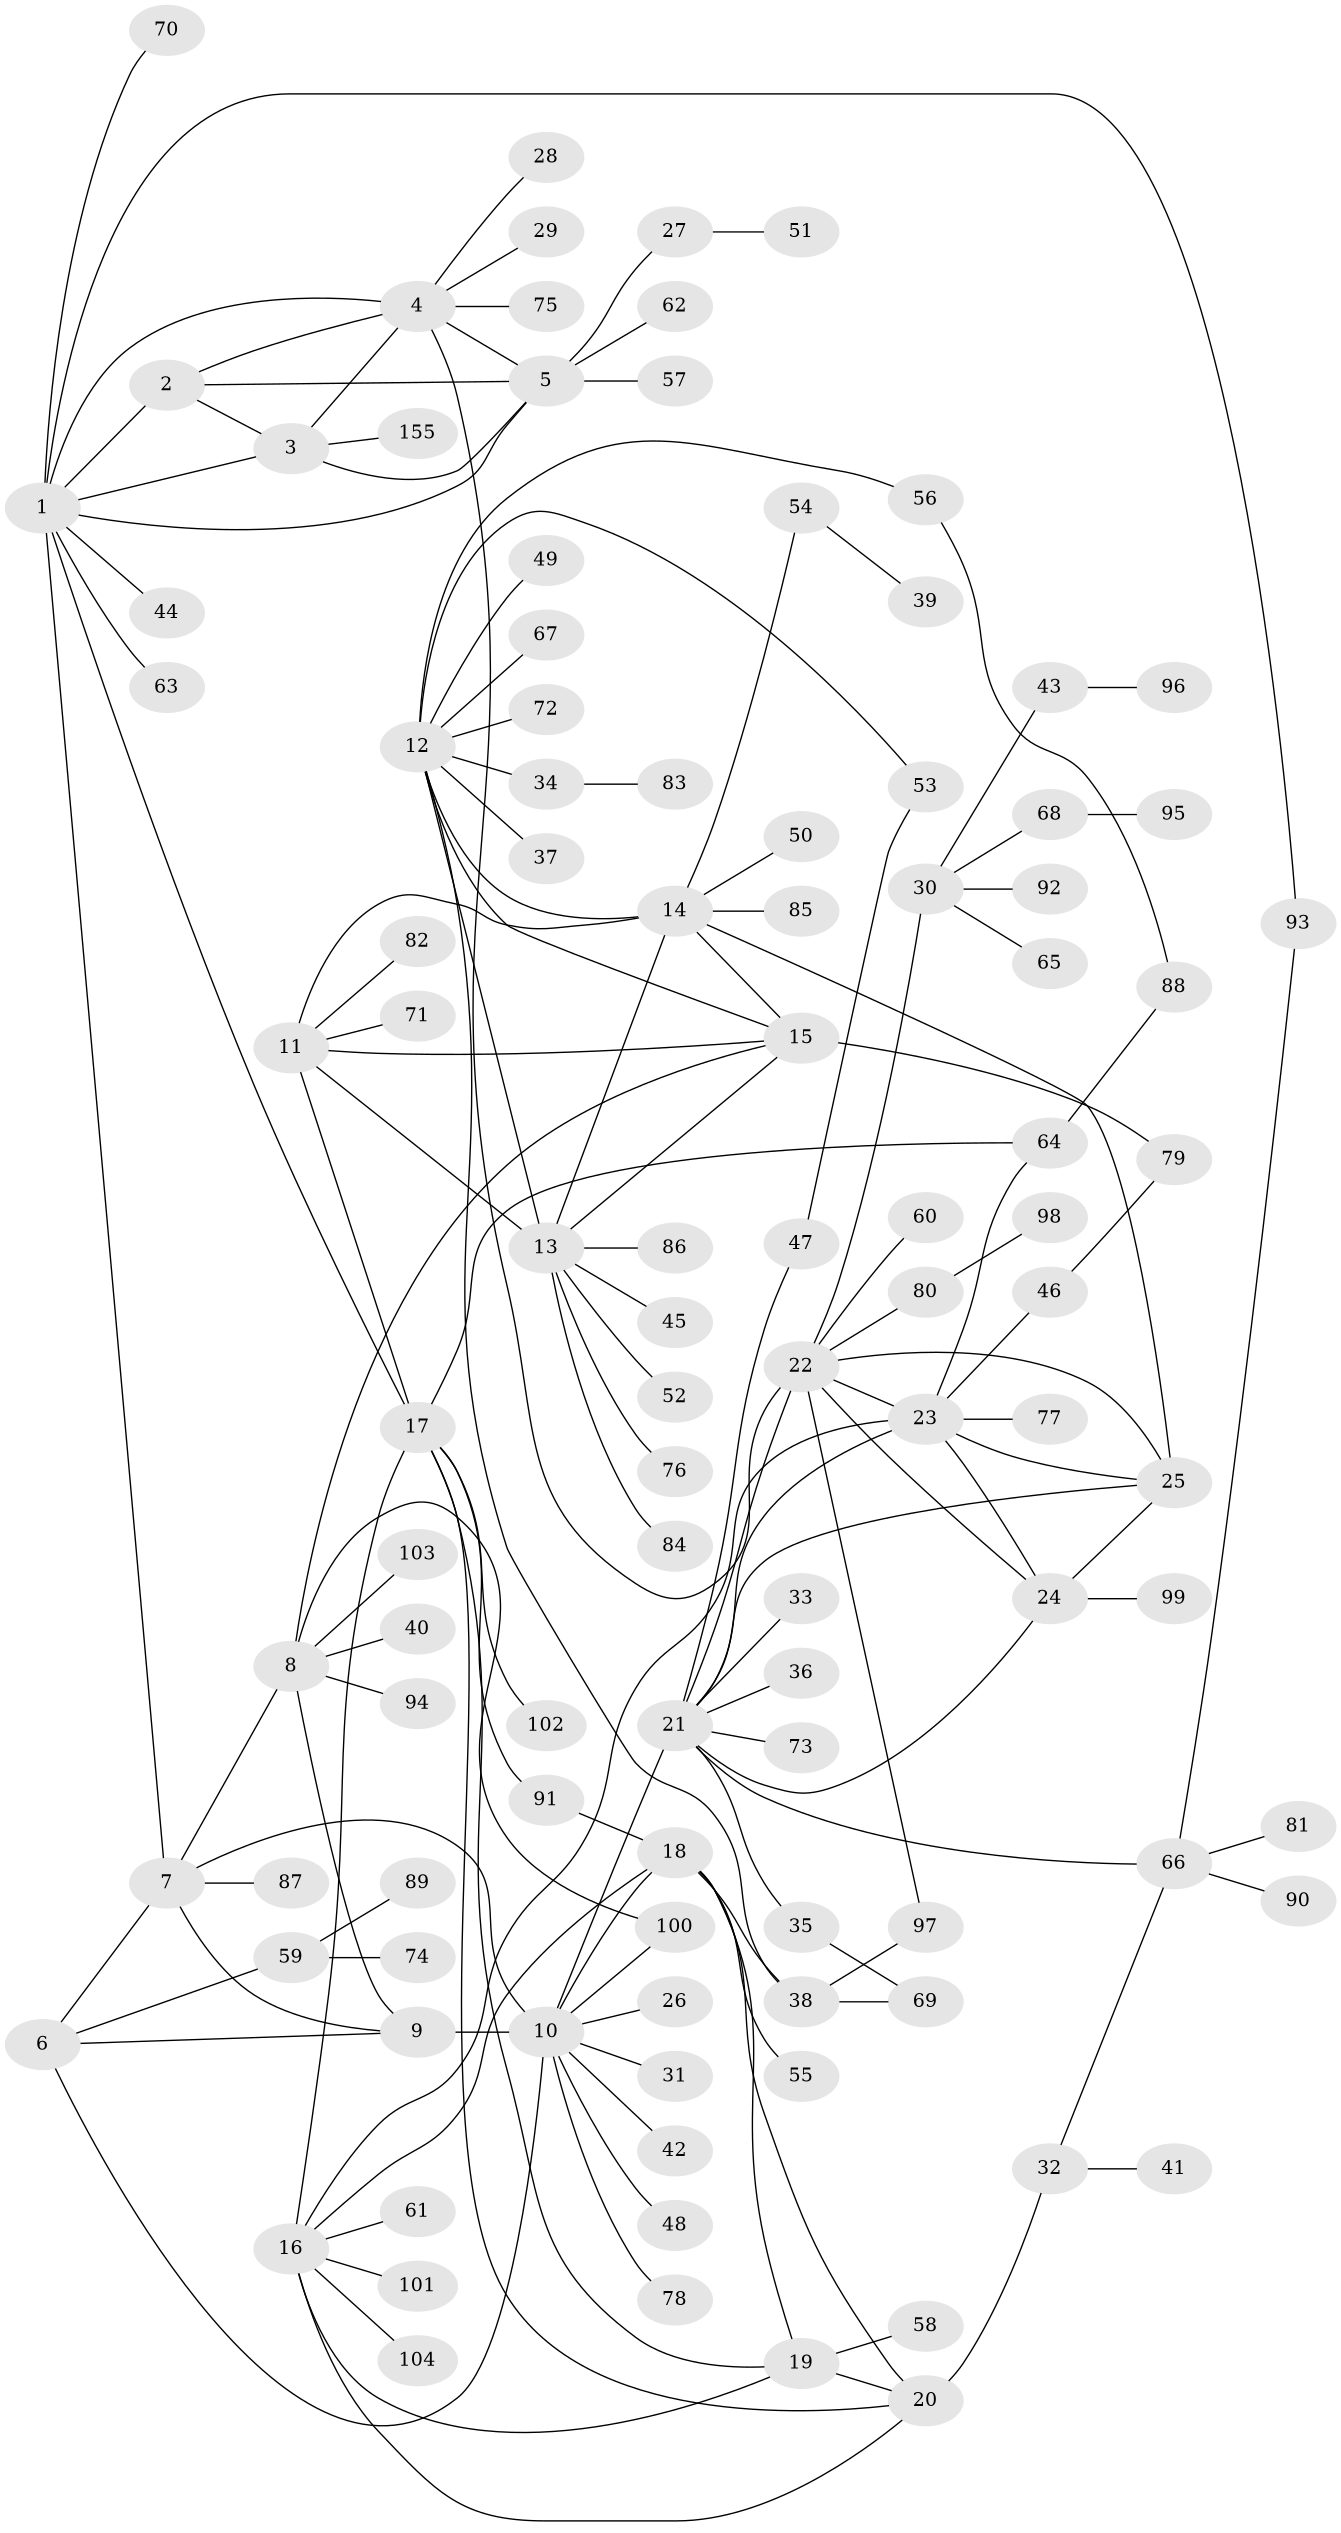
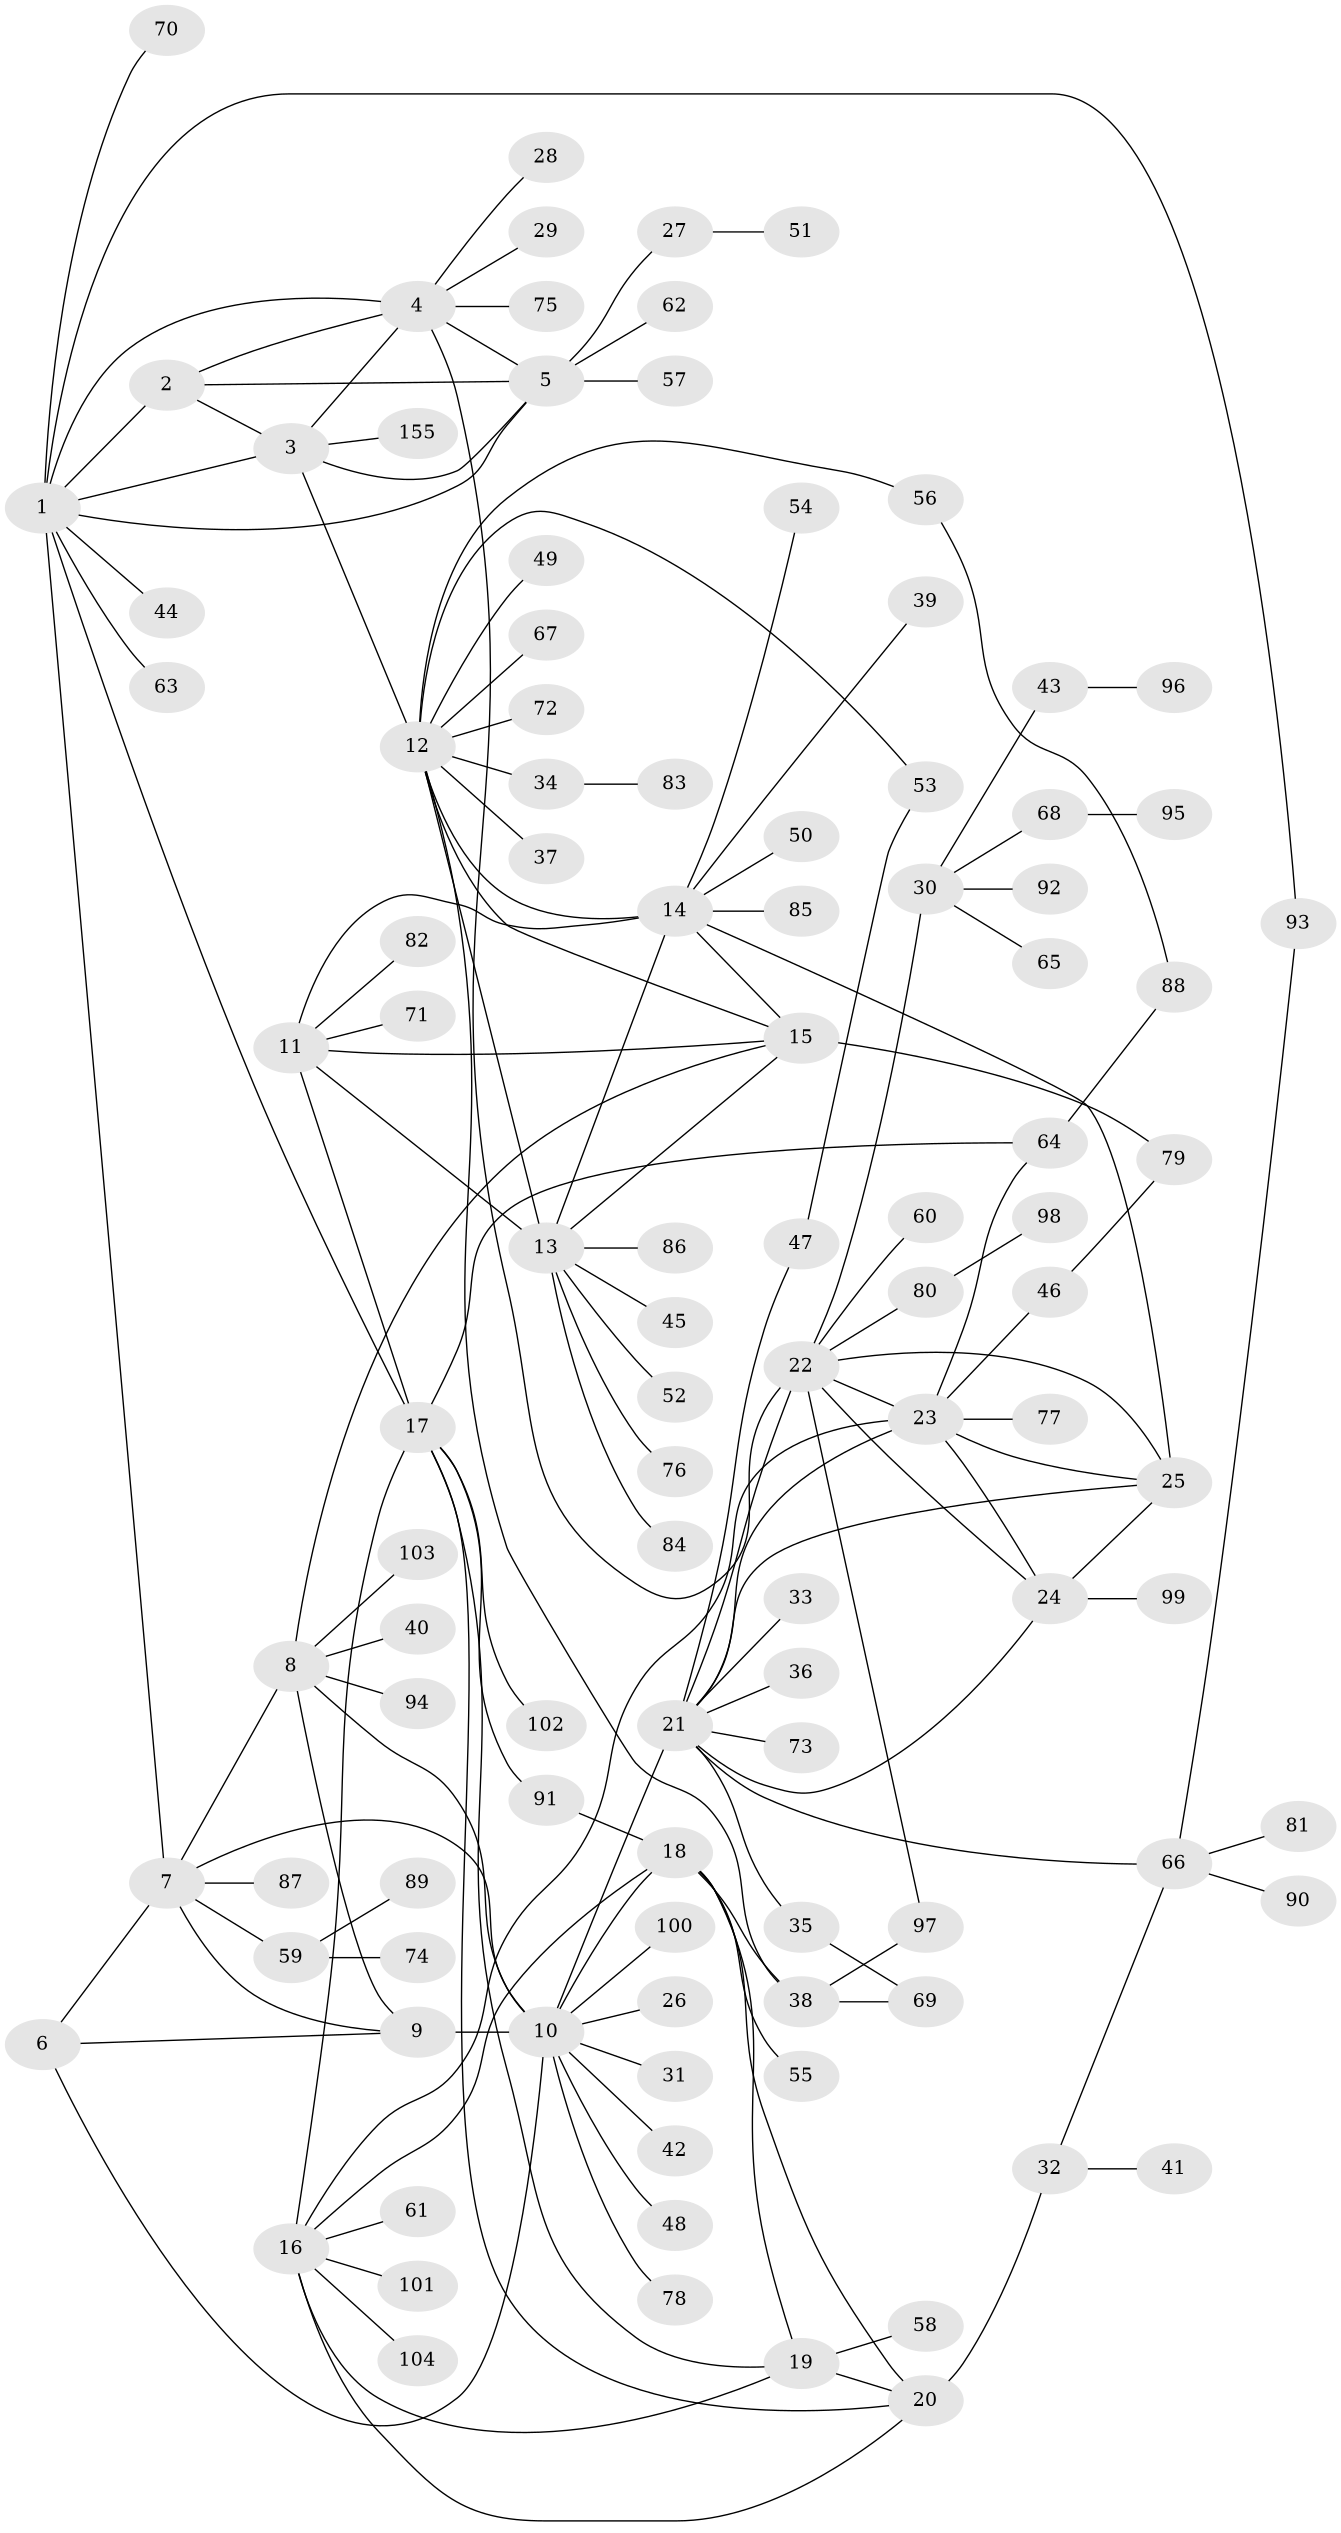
edge "54" -- "39": now "14" -- "39"
edge "3" -- "12": added
edge "8" -- "100": now "8" -- "10"
edge "59" -- "6": now "59" -- "7"
